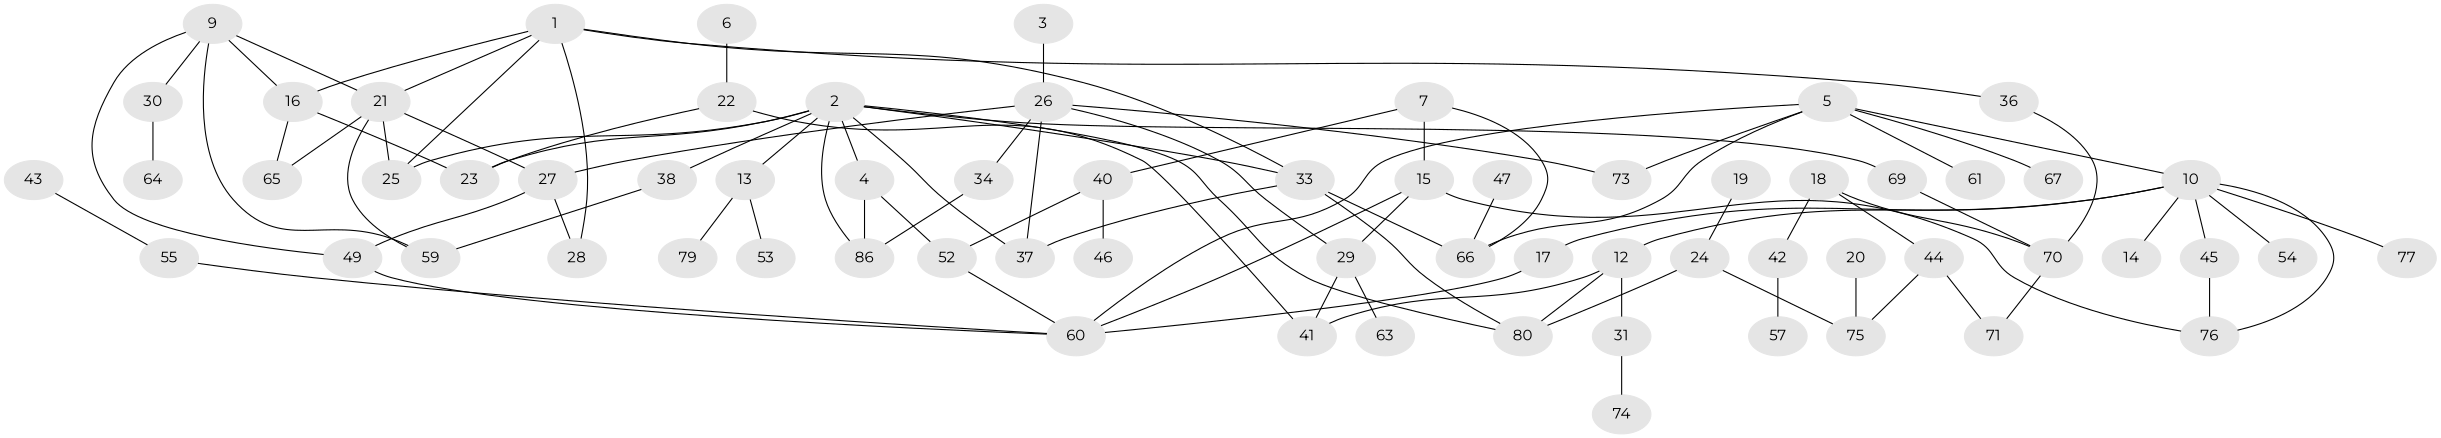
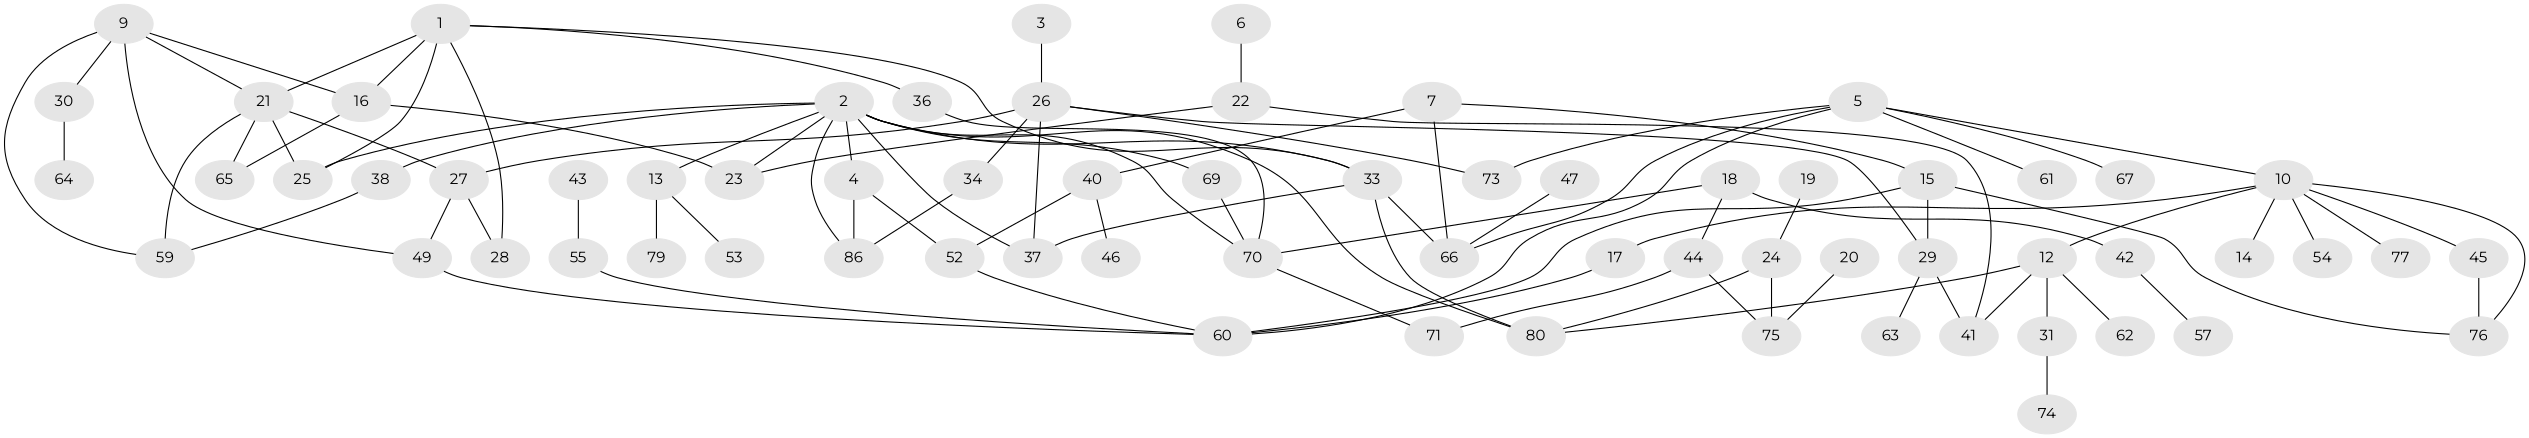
edge "2" -- "70": added
node "62": added
